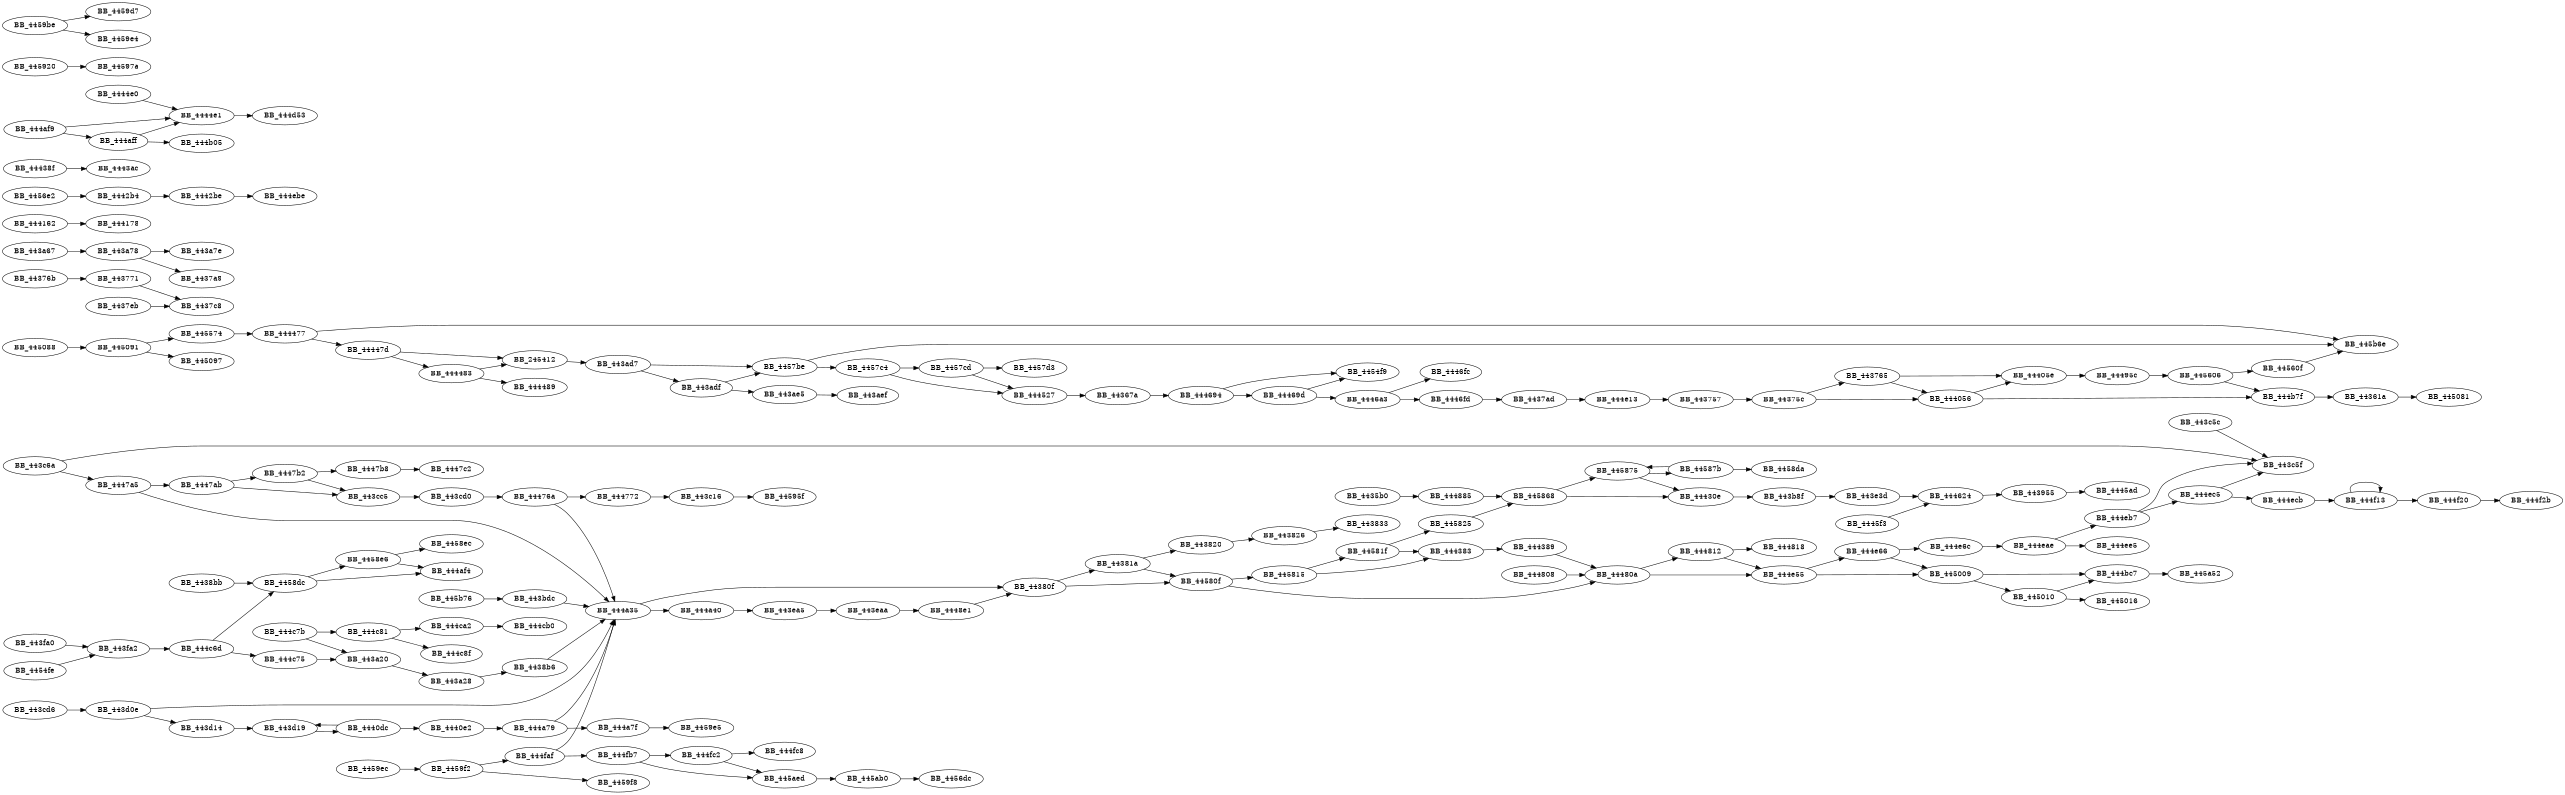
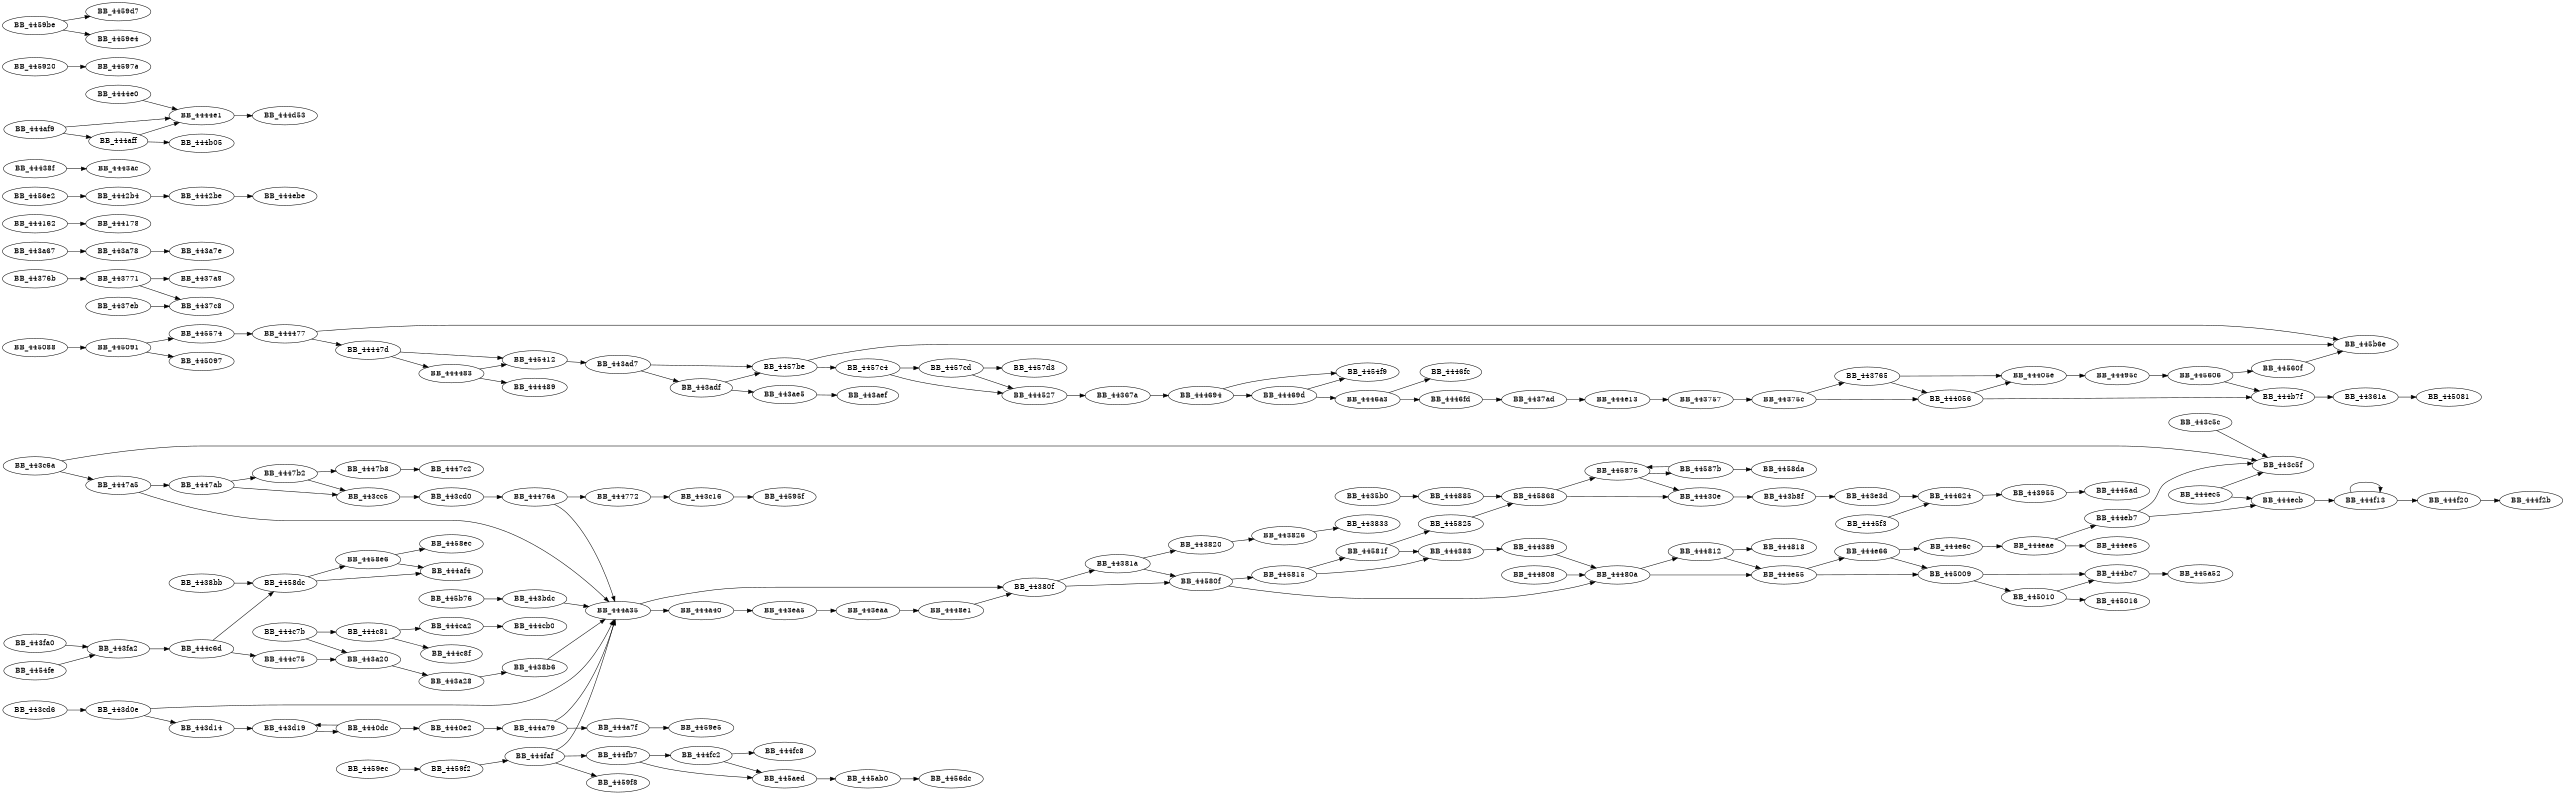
edge "BB_443a78" -> "BB_4437a9": now "BB_443771" -> "BB_4437a9"
node "BB_245412": label "BB_245412" -> "BB_445412"
edge "BB_444eb7" -> "BB_444ec5": now "BB_444eb7" -> "BB_444ecb"
edge "BB_4459f2" -> "BB_4459f8": now "BB_444faf" -> "BB_4459f8"
